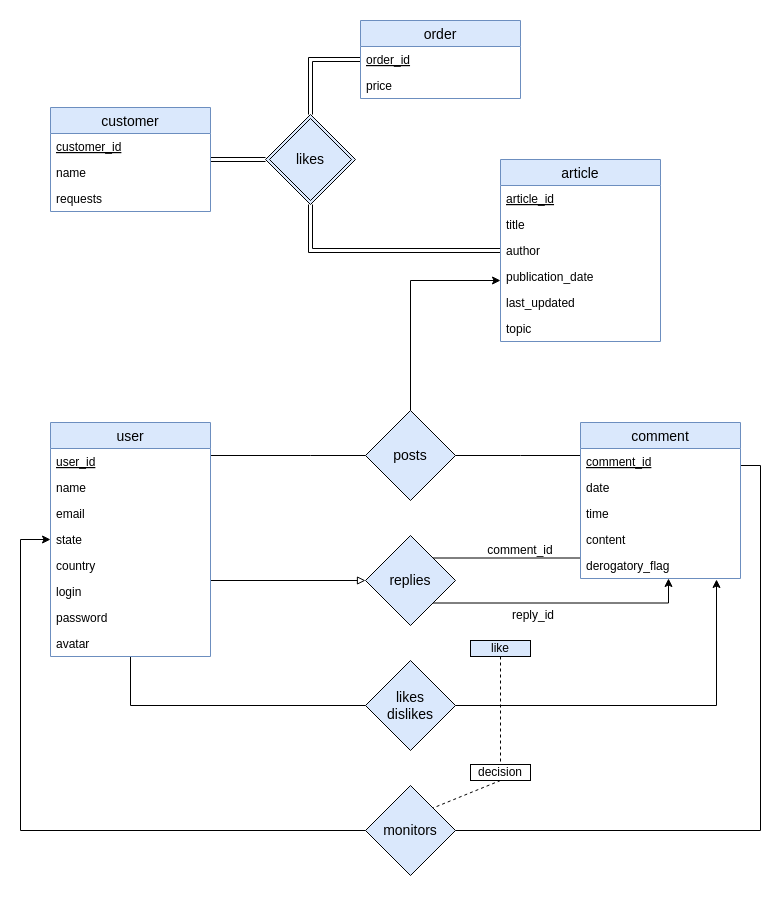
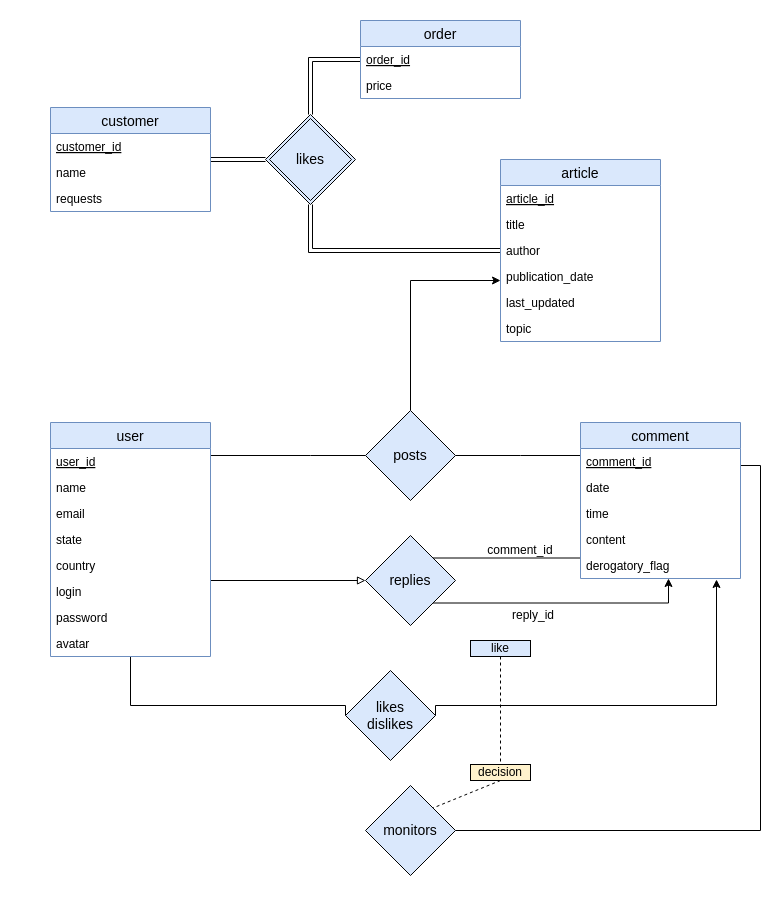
node "likes dislikes": moved (411, 706) -> (391, 716)
node "decision": fillcolor #ffffff -> #fff2cc
edge "monitors" -> "user": removed
